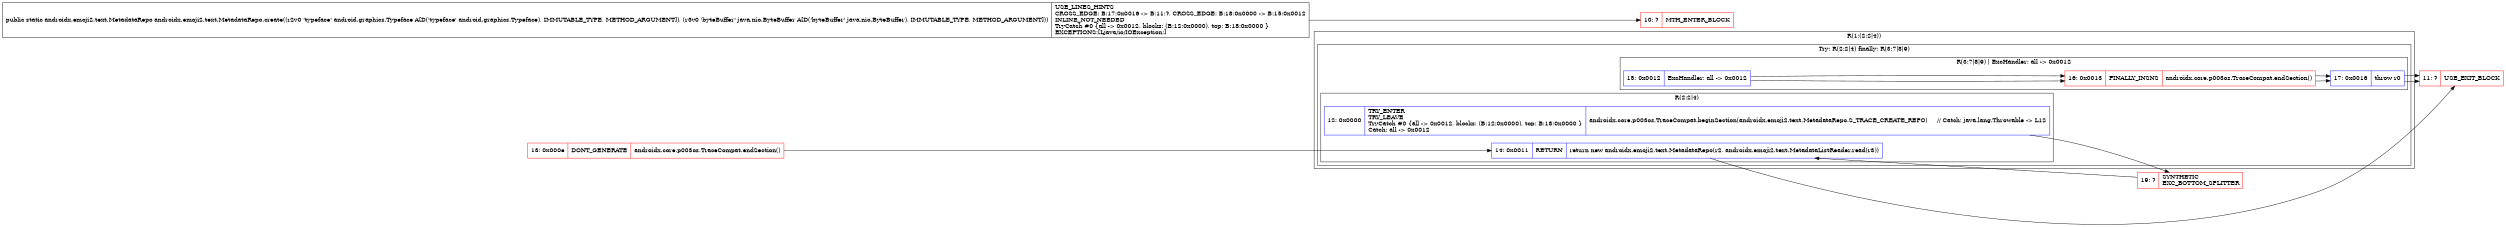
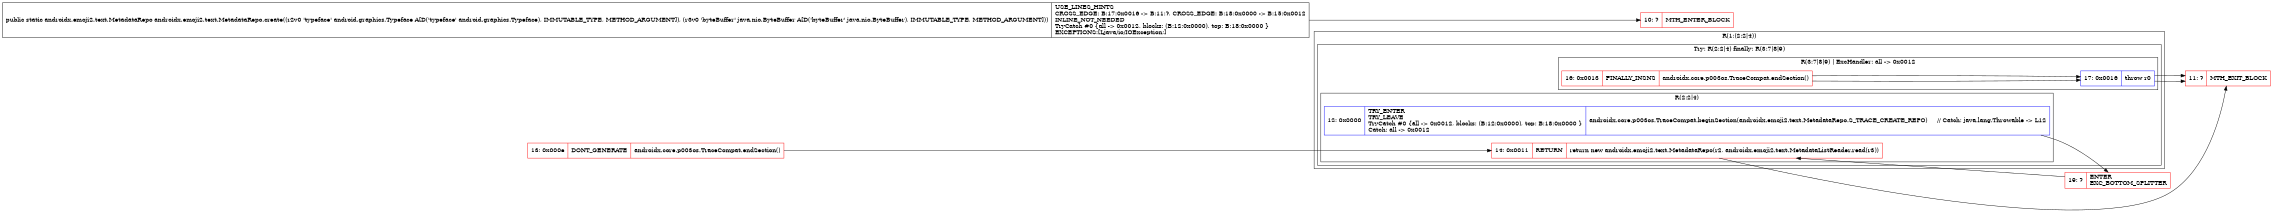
node "15: 0x0012": removed
node "11: ?": text "USE_EXIT_BLOCK" -> "MTH_EXIT_BLOCK"
node "14: 0x0011": color blue -> red
node "19: ?": text "SYNTHETIC" -> "ENTER"
